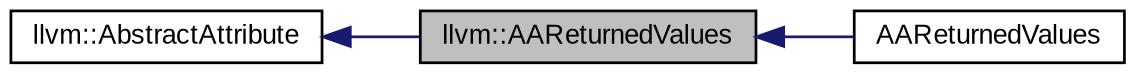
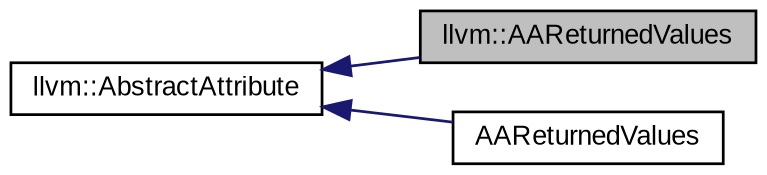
edge "AAReturnedValues" -> "llvm::AAReturnedValues": now "AAReturnedValues" -> "llvm::AbstractAttribute"
